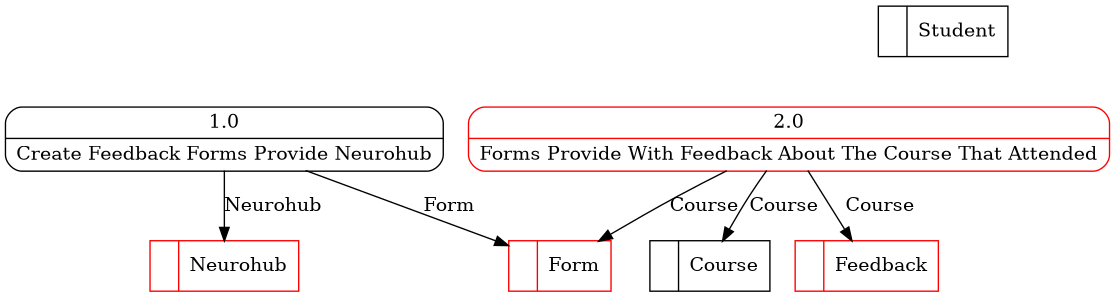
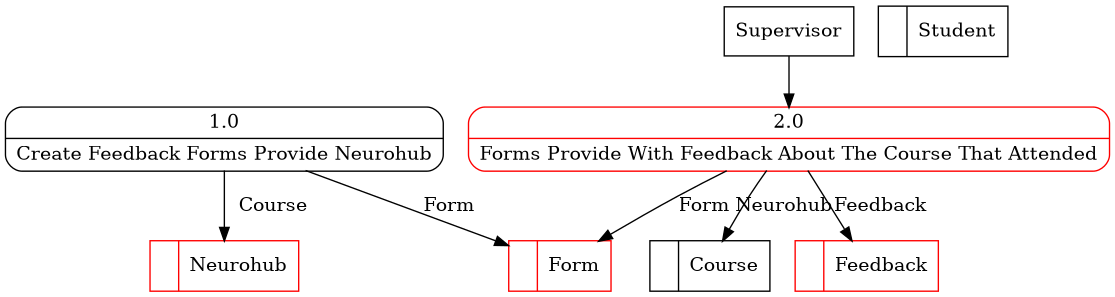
node "Supervisor": added
edge "1.0" -> "Neurohub": label "Neurohub" -> "Course"
edge "2.0" -> "Form": label "Course" -> "Form"
edge "2.0" -> "Course": label "Course" -> "Neurohub"
edge "2.0" -> "Feedback": label "Course" -> "Feedback"
